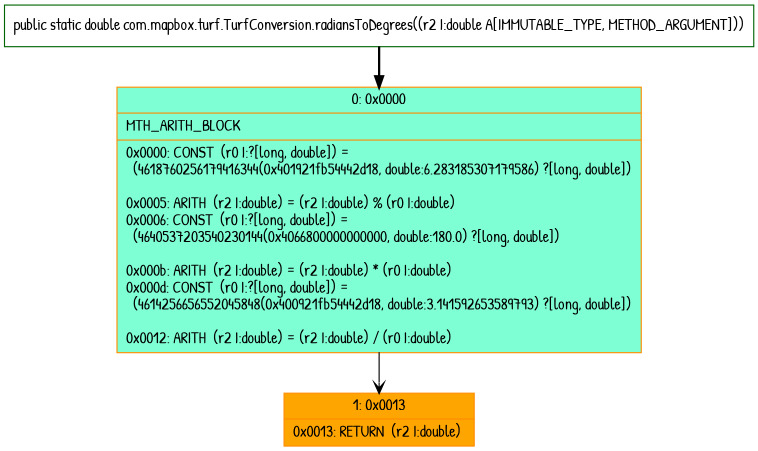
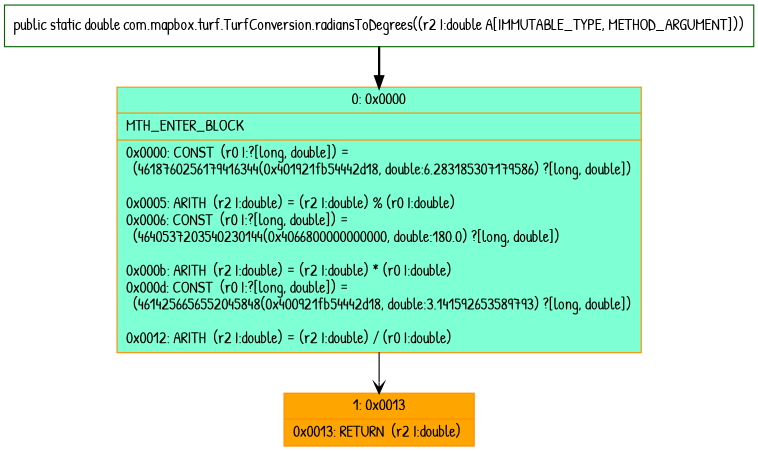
node "0: 0x0000": text "MTH_ARITH_BLOCK" -> "MTH_ENTER_BLOCK"
